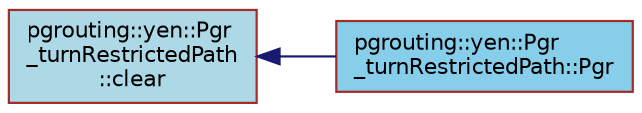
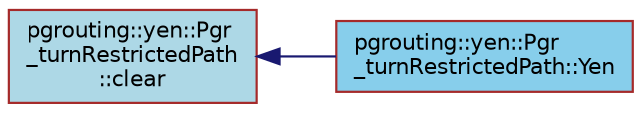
node "pgrouting::yen::Pgr _turnRestrictedPath::Pgr": label "pgrouting::yen::Pgr _turnRestrictedPath::Pgr" -> "pgrouting::yen::Pgr _turnRestrictedPath::Yen"
